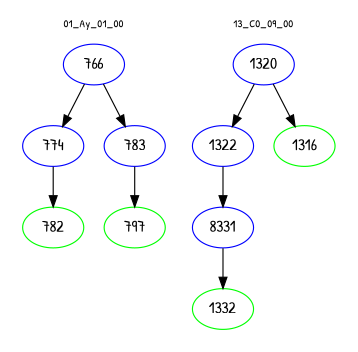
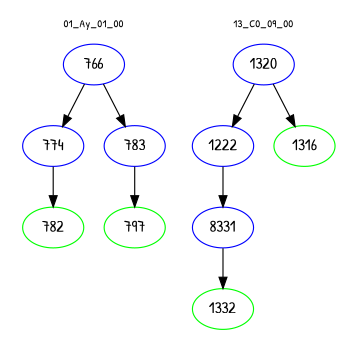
node "1322": label "1322" -> "1222"
